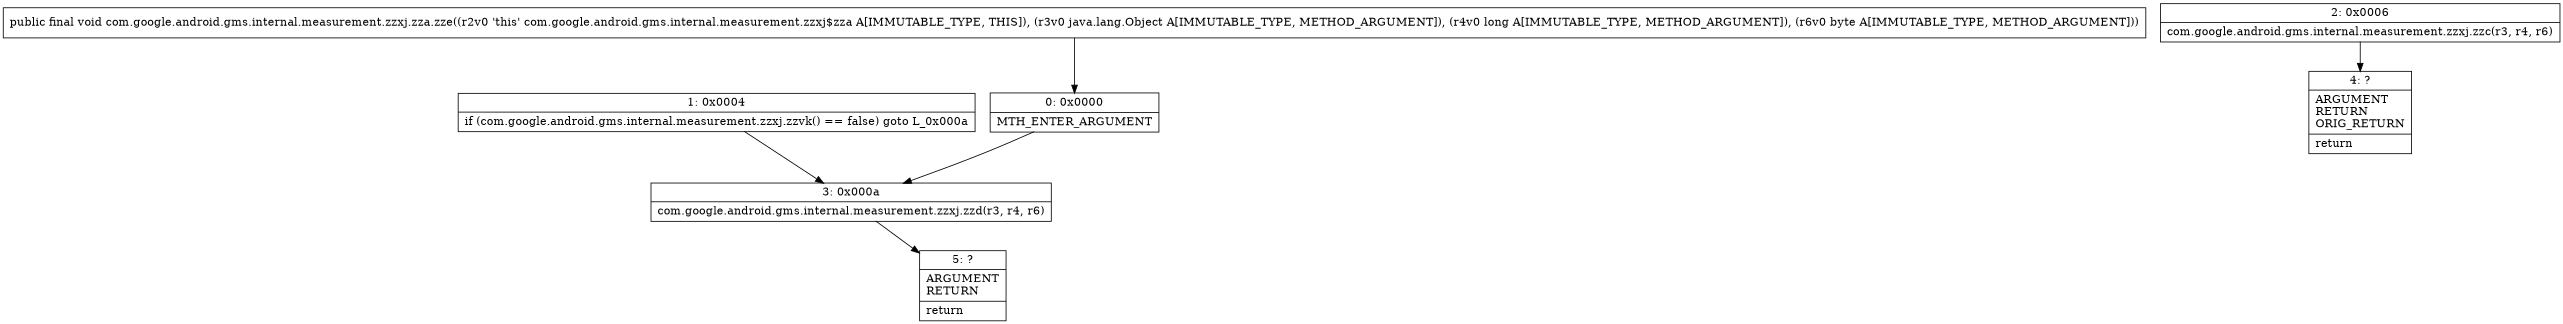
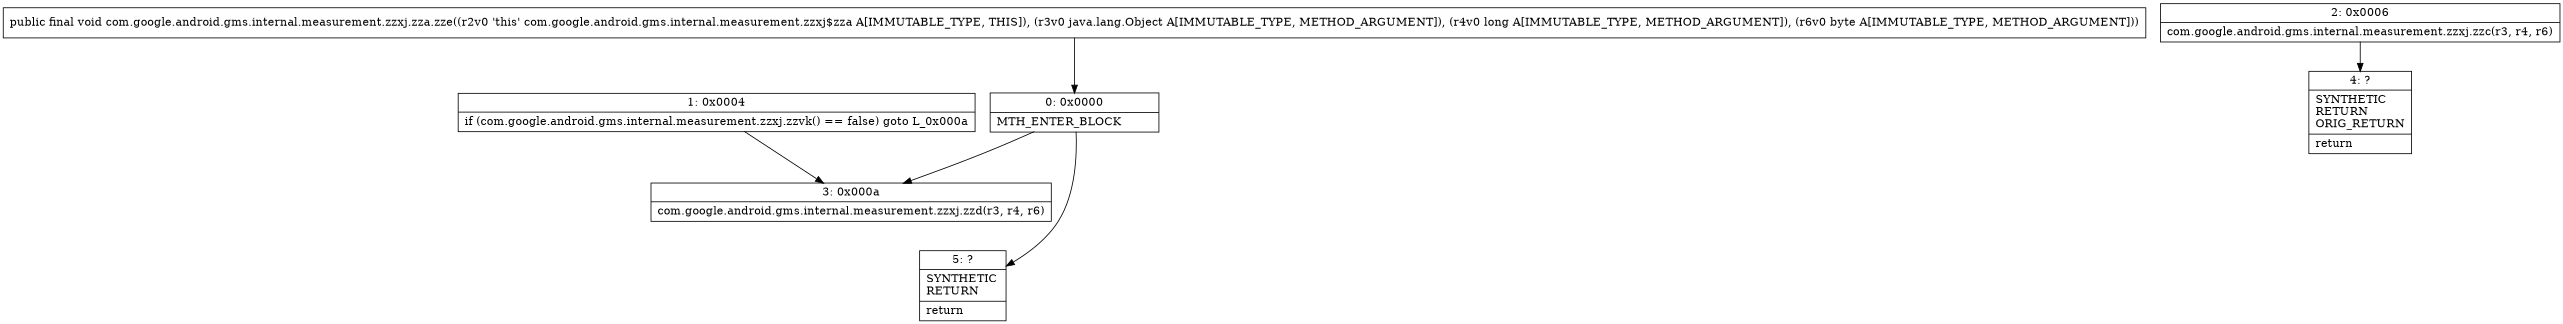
node "4: ?": text "ARGUMENT" -> "SYNTHETIC"
node "0: 0x0000": text "MTH_ENTER_ARGUMENT" -> "MTH_ENTER_BLOCK"
edge "3: 0x000a" -> "5: ?": now "0: 0x0000" -> "5: ?"
node "5: ?": text "ARGUMENT" -> "SYNTHETIC"
